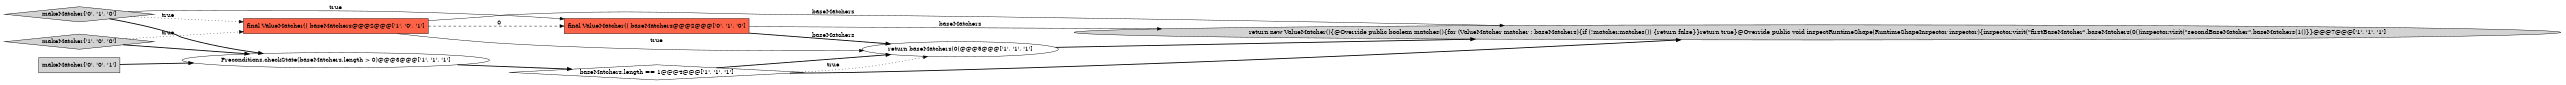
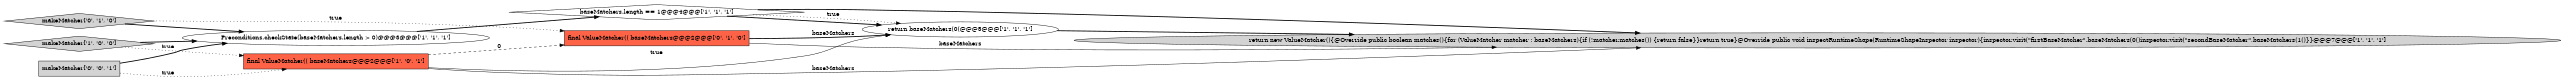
edge "makeMatcher['0', '1', '0']" -> "final ValueMatcher(( baseMatchers@@@2@@@['0', '1', '0']": style solid -> dotted
edge "makeMatcher['0', '1', '0']" -> "final ValueMatcher(( baseMatchers@@@2@@@['1', '0', '1']": now "makeMatcher['0', '0', '1']" -> "final ValueMatcher(( baseMatchers@@@2@@@['1', '0', '1']"
